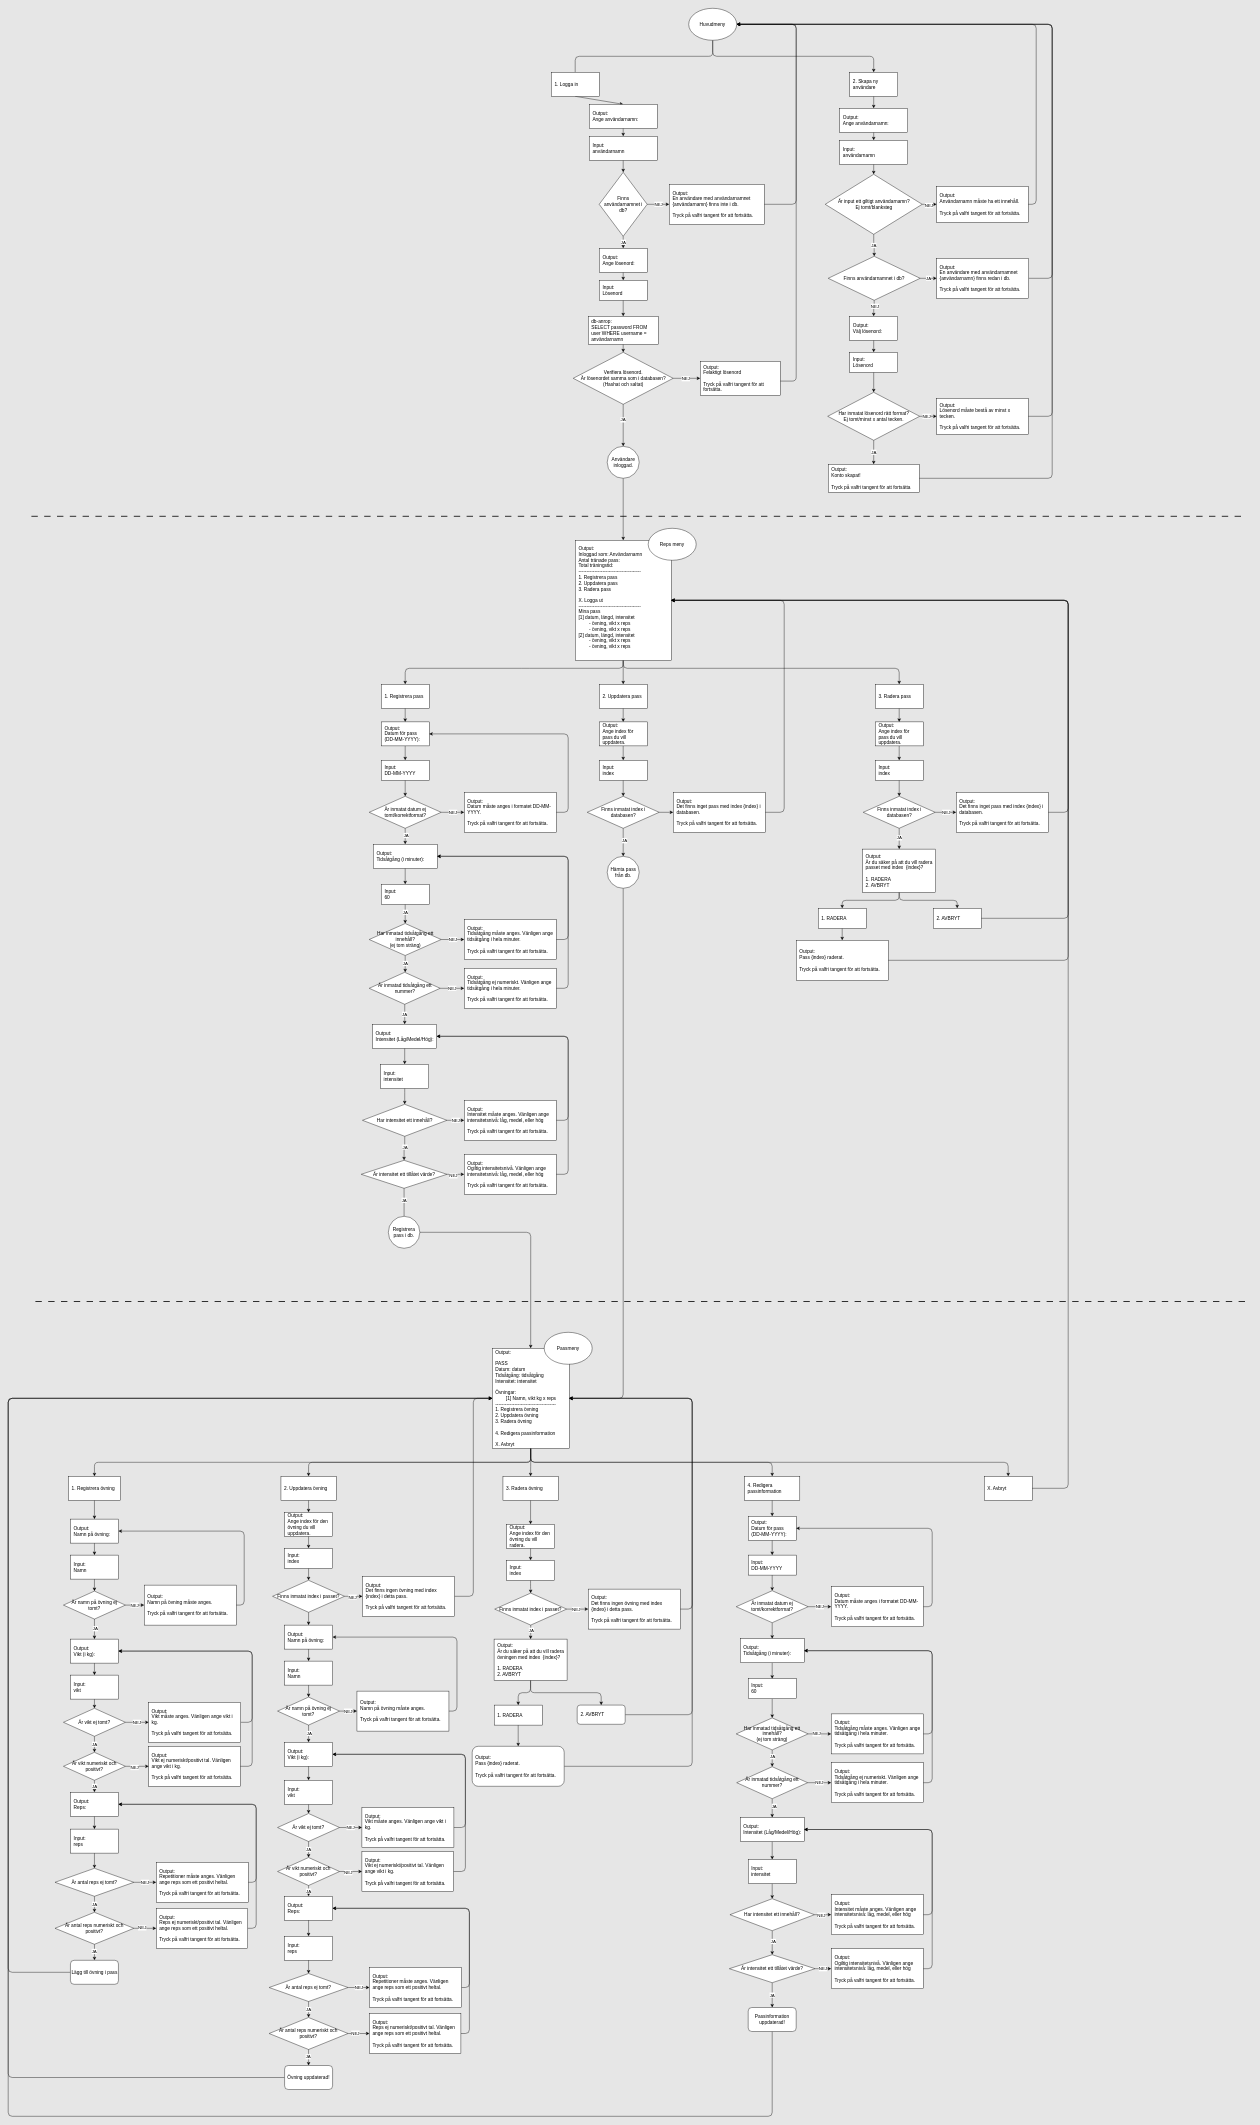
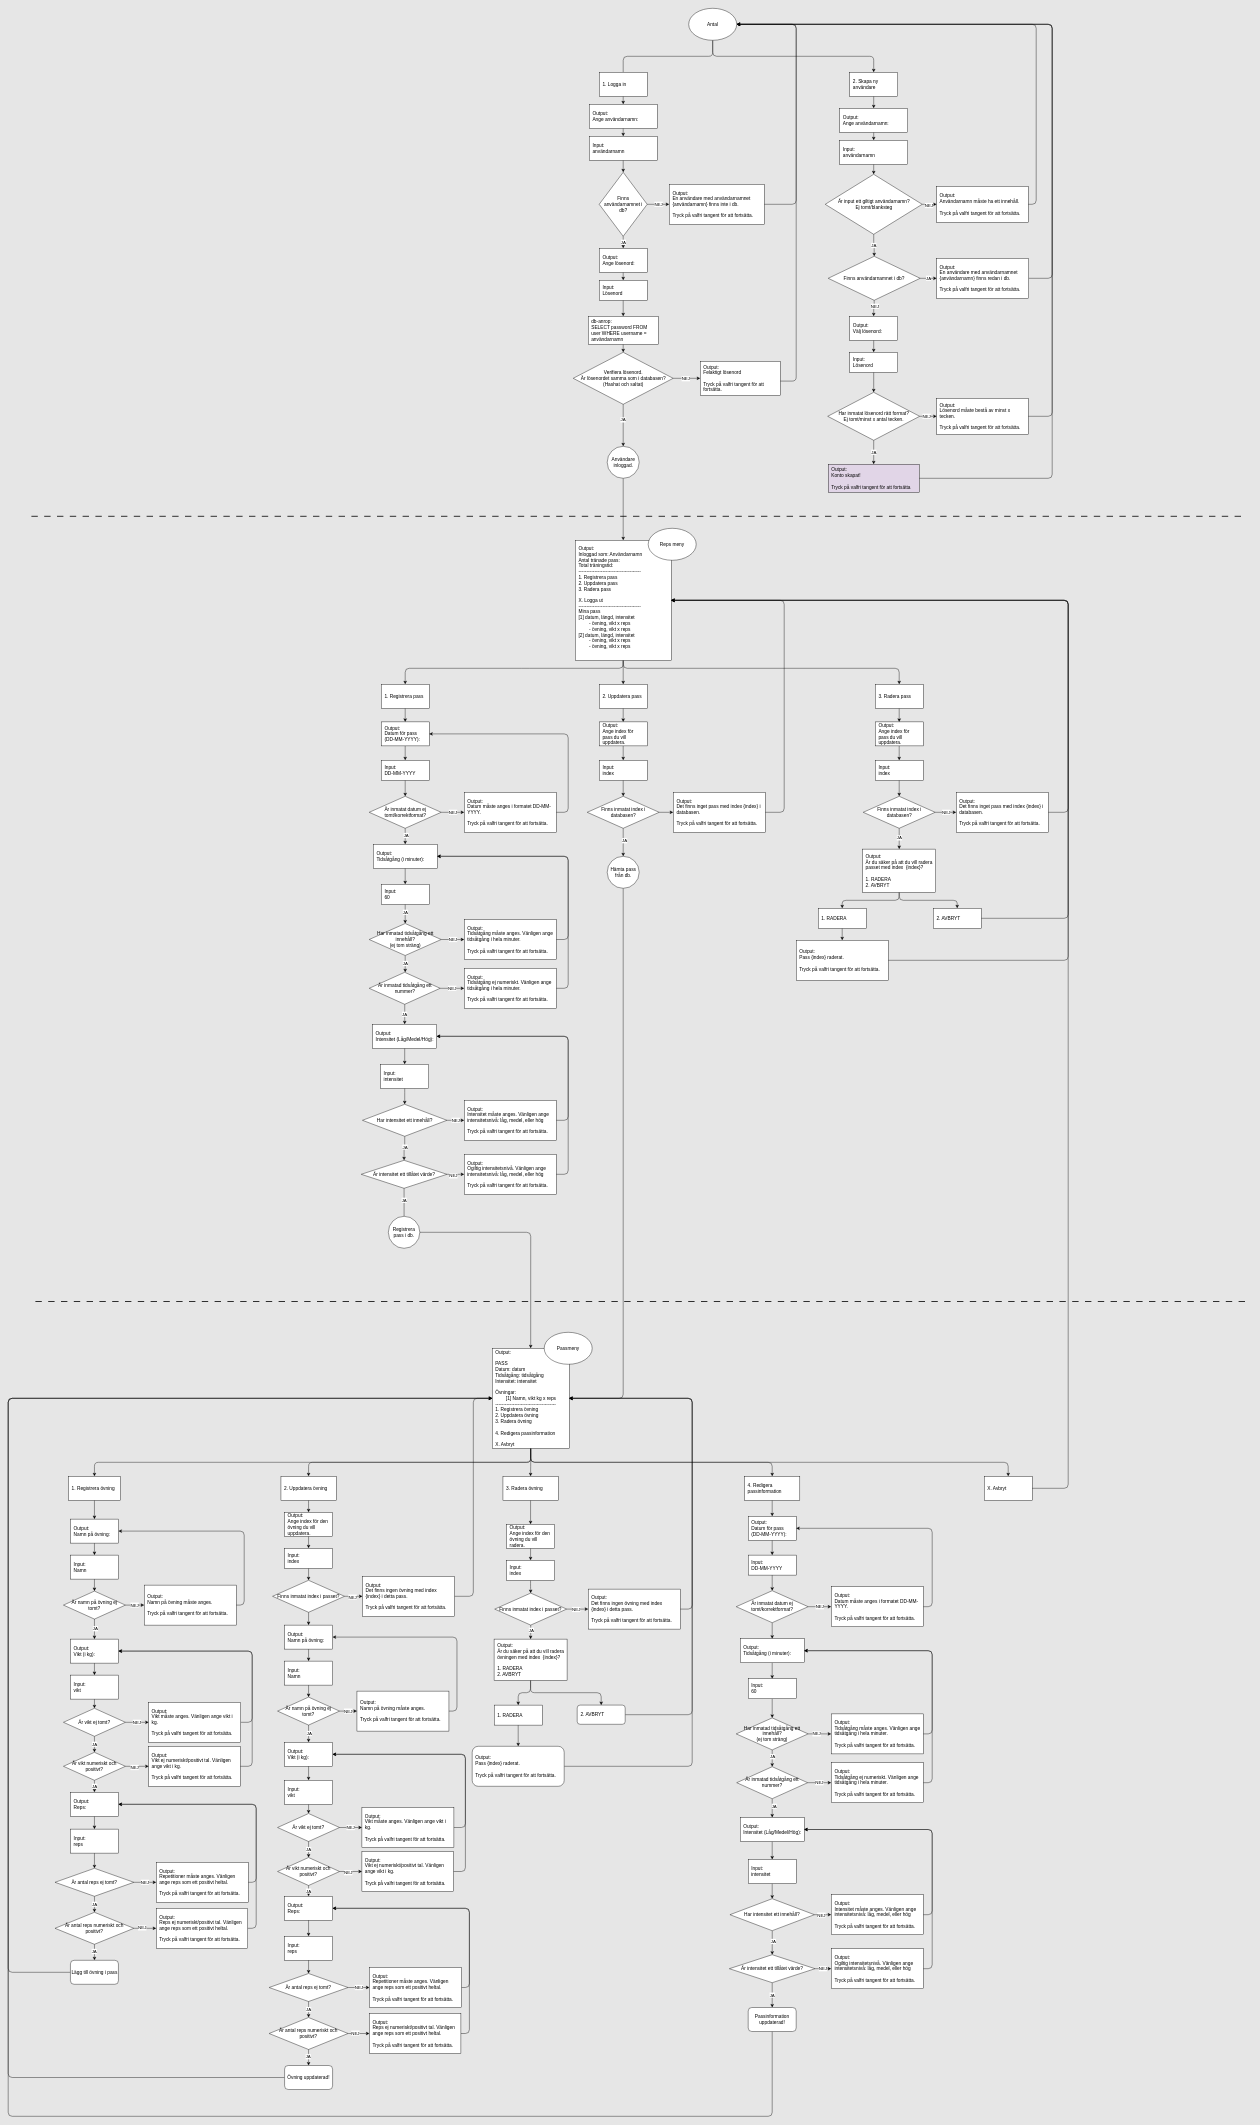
node "Huvudmeny": label "Huvudmeny" -> "Antal"
node "1. Logga in": moved (575, 84) -> (623, 84)
node "Output: Konto skapat! Tryck på valfri tangent för att fortsätta": fillcolor #ffffff -> #e1d5e7
